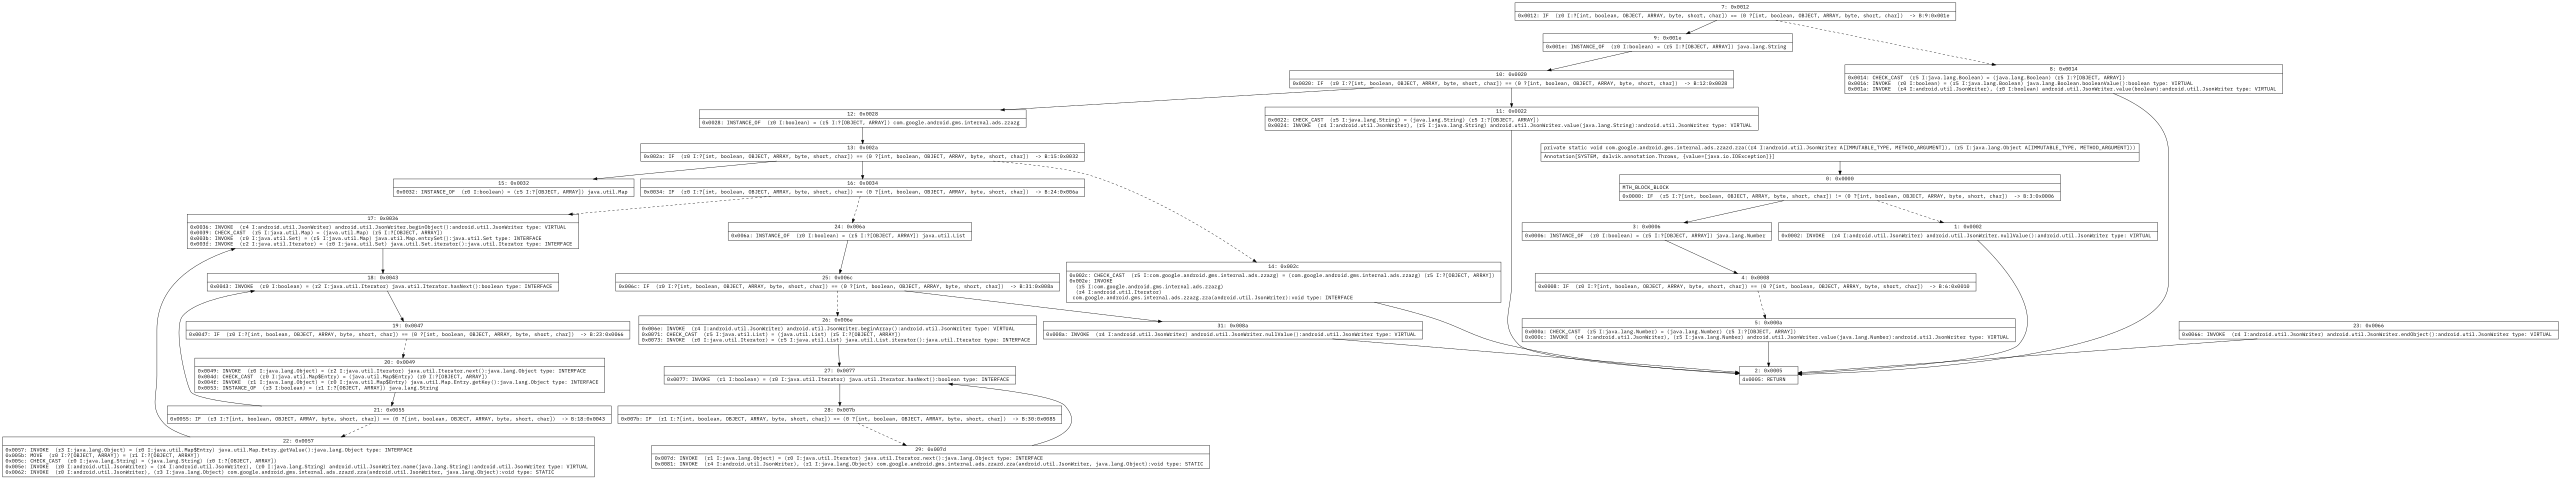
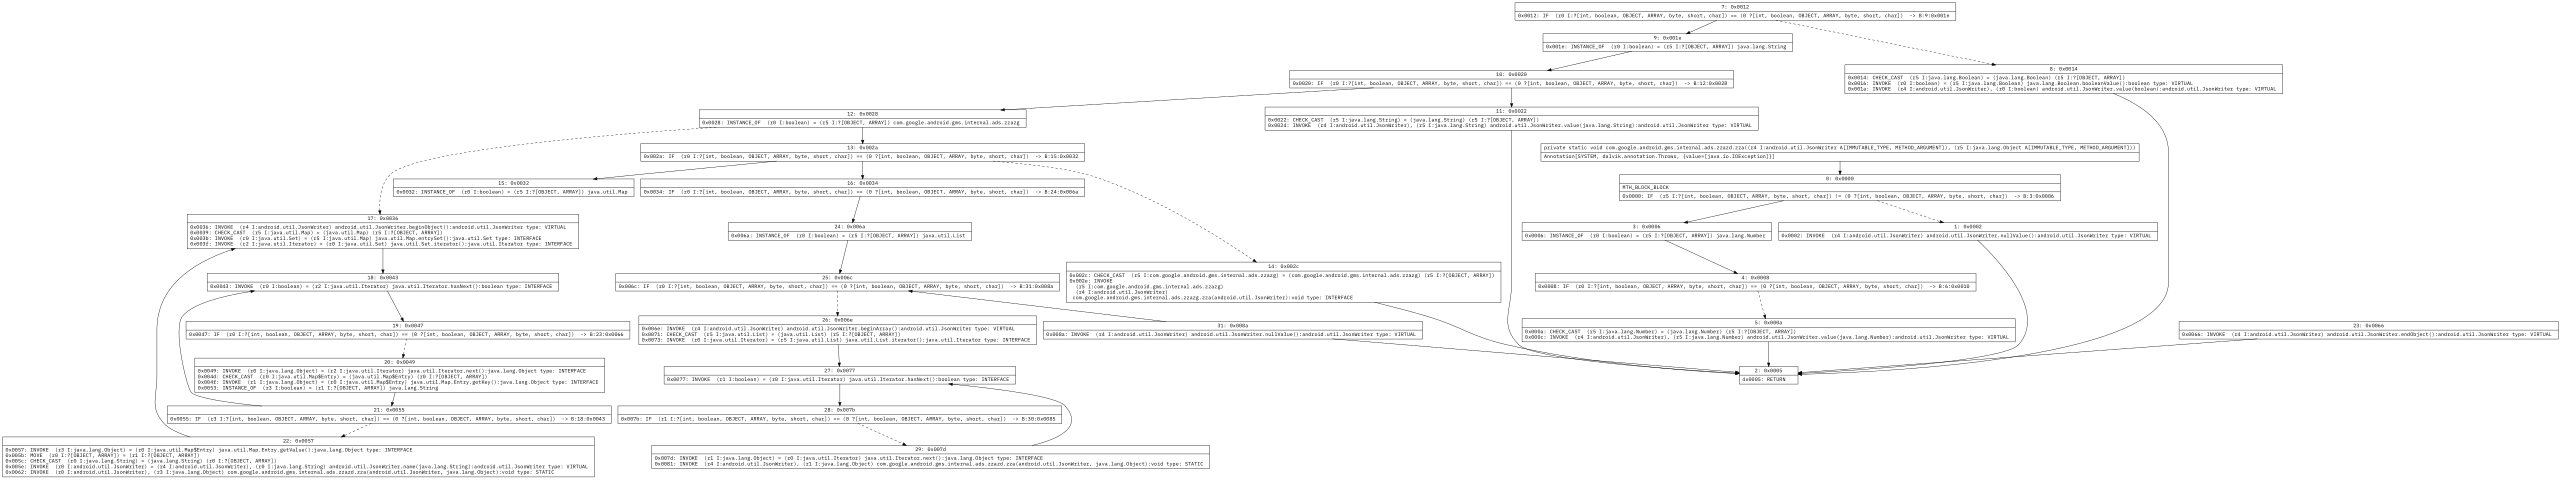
edge "16: 0x0034" -> "17: 0x0036": now "12: 0x0028" -> "17: 0x0036"
edge "16: 0x0034" -> "24: 0x006a": style dashed -> solid
node "14: 0x002c": text "(r4 I:android.util.Iterator)" -> "(r4 I:android.util.JsonWriter)"
edge "25: 0x006c" -> "31: 0x008a": reversed
